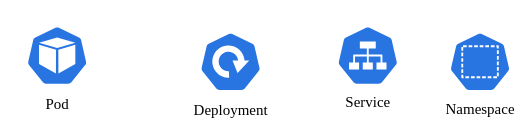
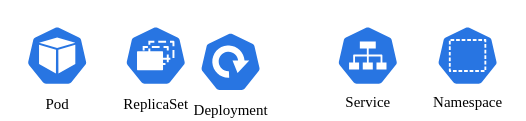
node "ReplicaSet": added
node "Namespace": moved (481, 62) -> (468, 56)
